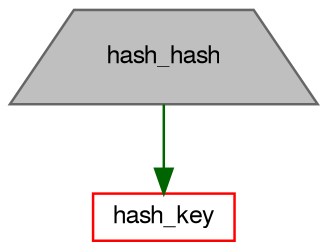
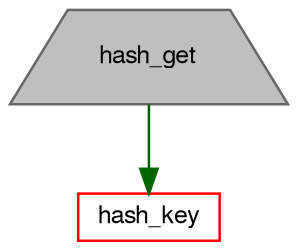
node "hash_hash": label "hash_hash" -> "hash_get"
